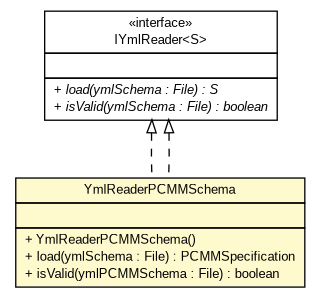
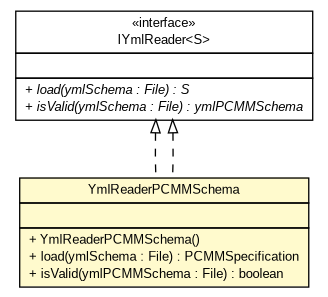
node "IYmlReader<S>": text "+ isValid(ymlSchema : File) : boolean" -> "+ isValid(ymlSchema : File) : ymlPCMMSchema"
